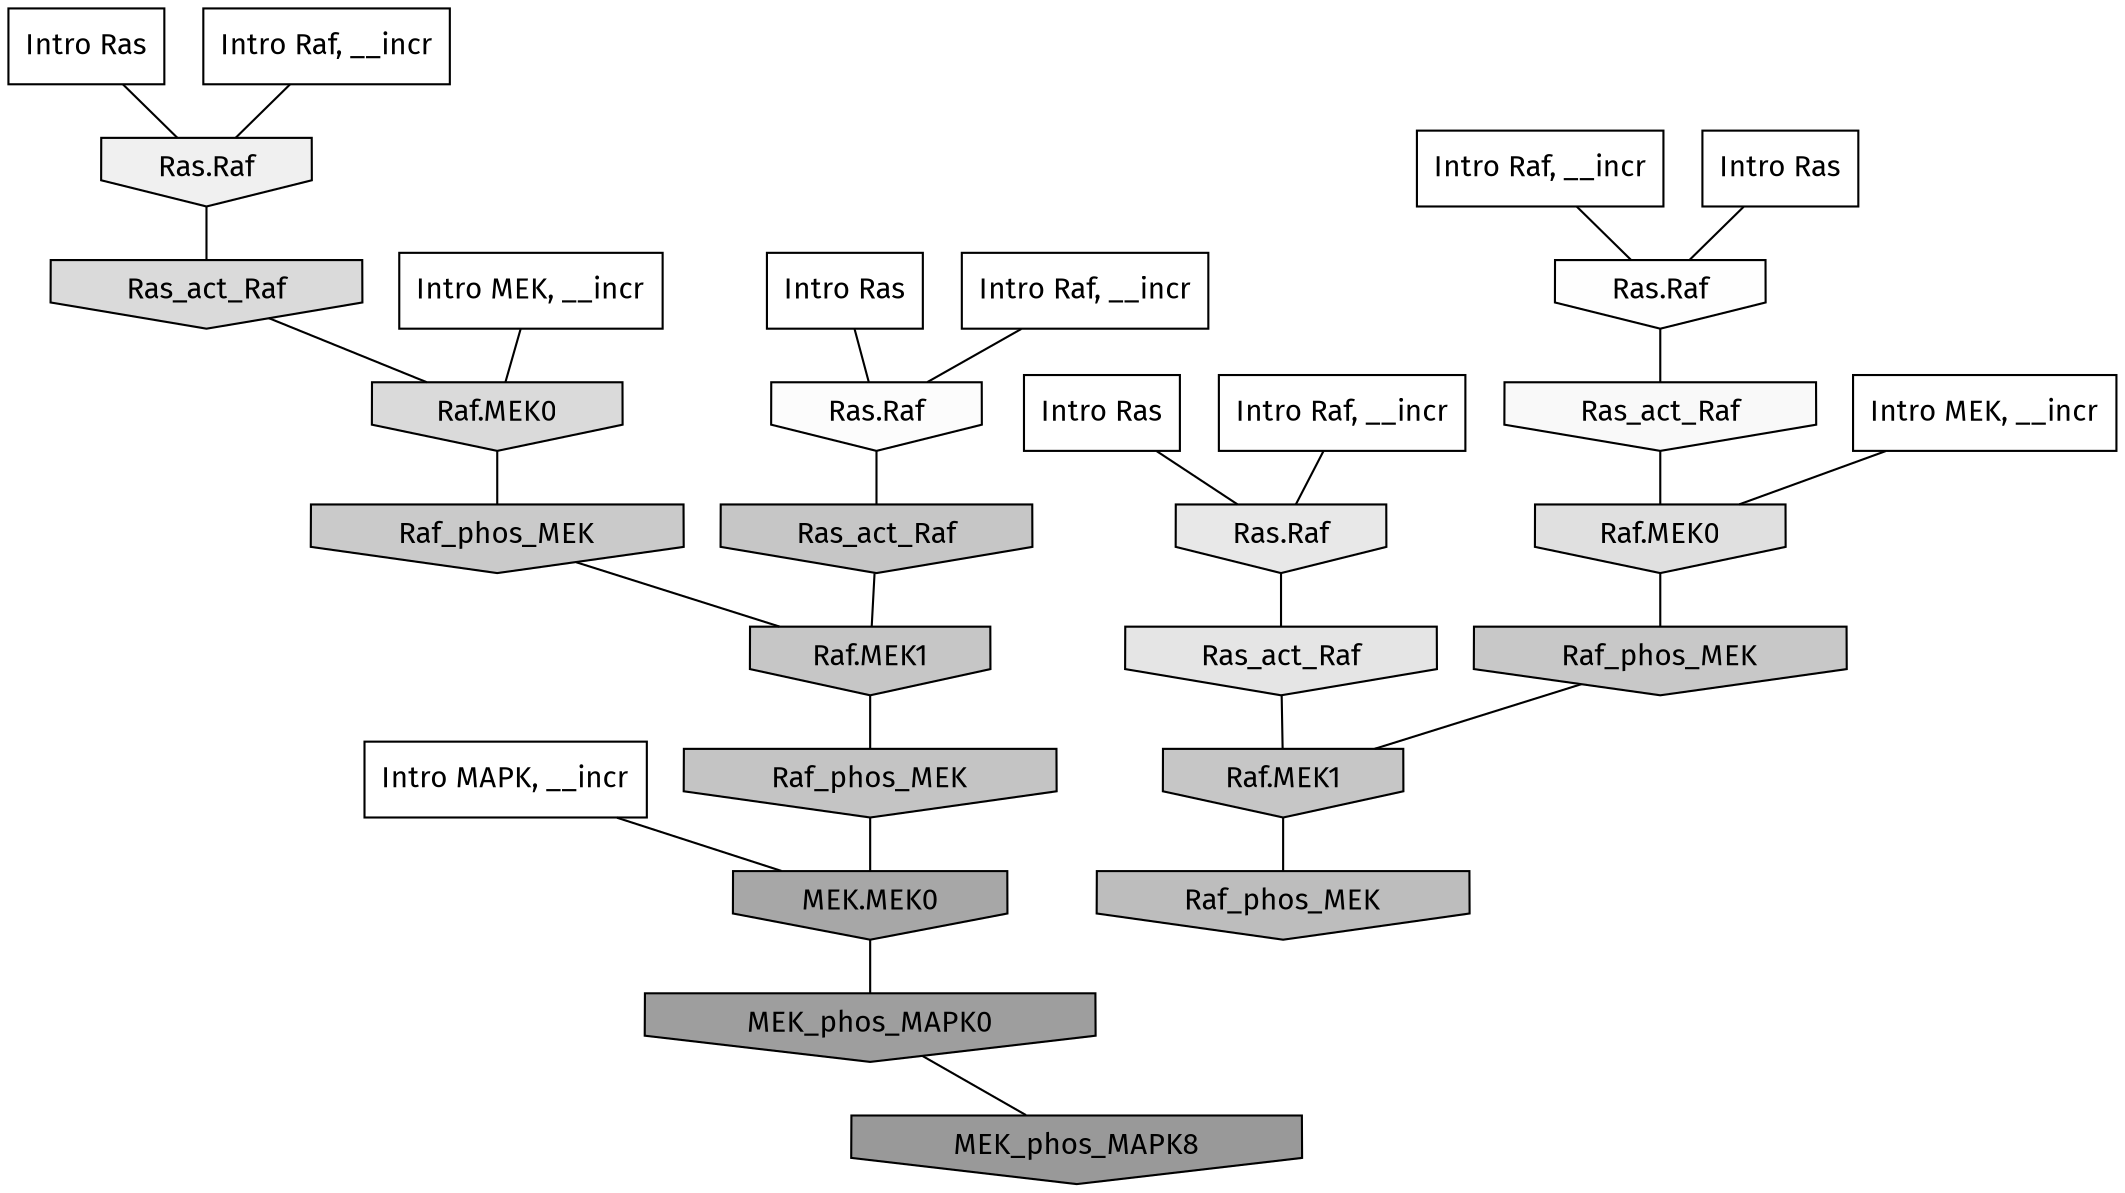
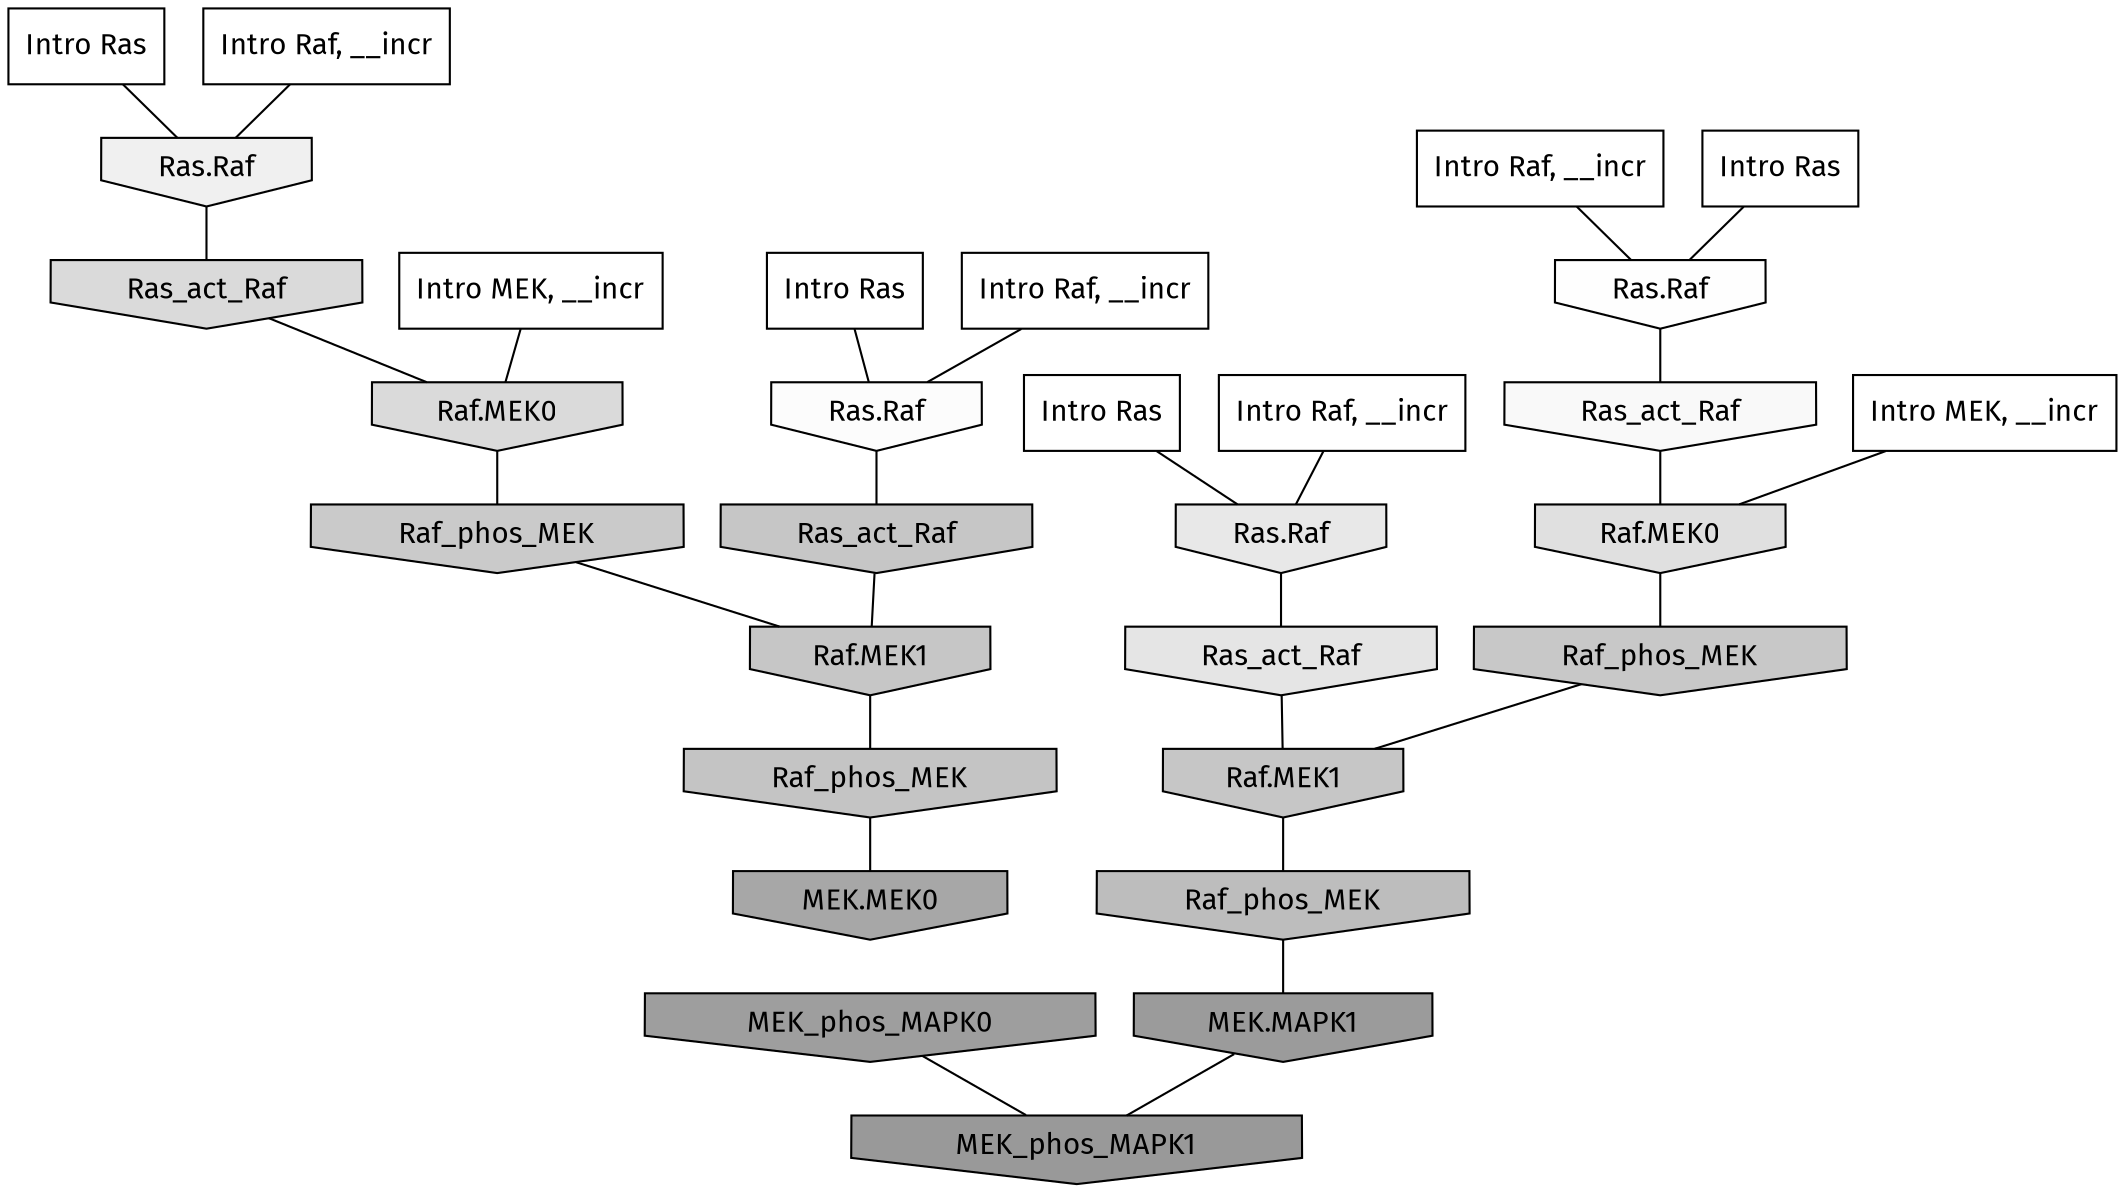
node "Intro MAPK, __incr": removed
edge "MEK.MEK0" -- "MEK_phos_MAPK0": removed
node "MEK.MAPK1": added
node "MEK_phos_MAPK8": label "MEK_phos_MAPK8" -> "MEK_phos_MAPK1"
